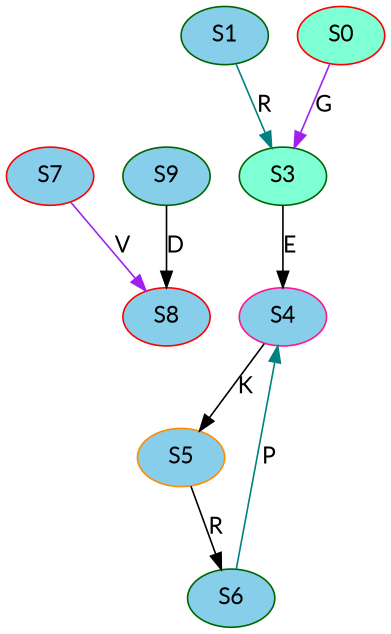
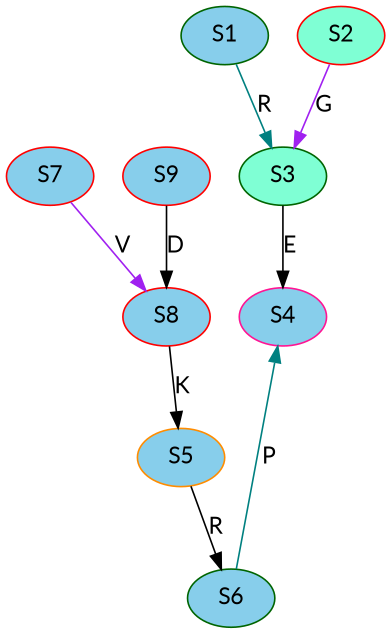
node "S0": label "S0" -> "S2"
node "S9": color darkgreen -> red
edge "S4" -> "S5": now "S8" -> "S5"
